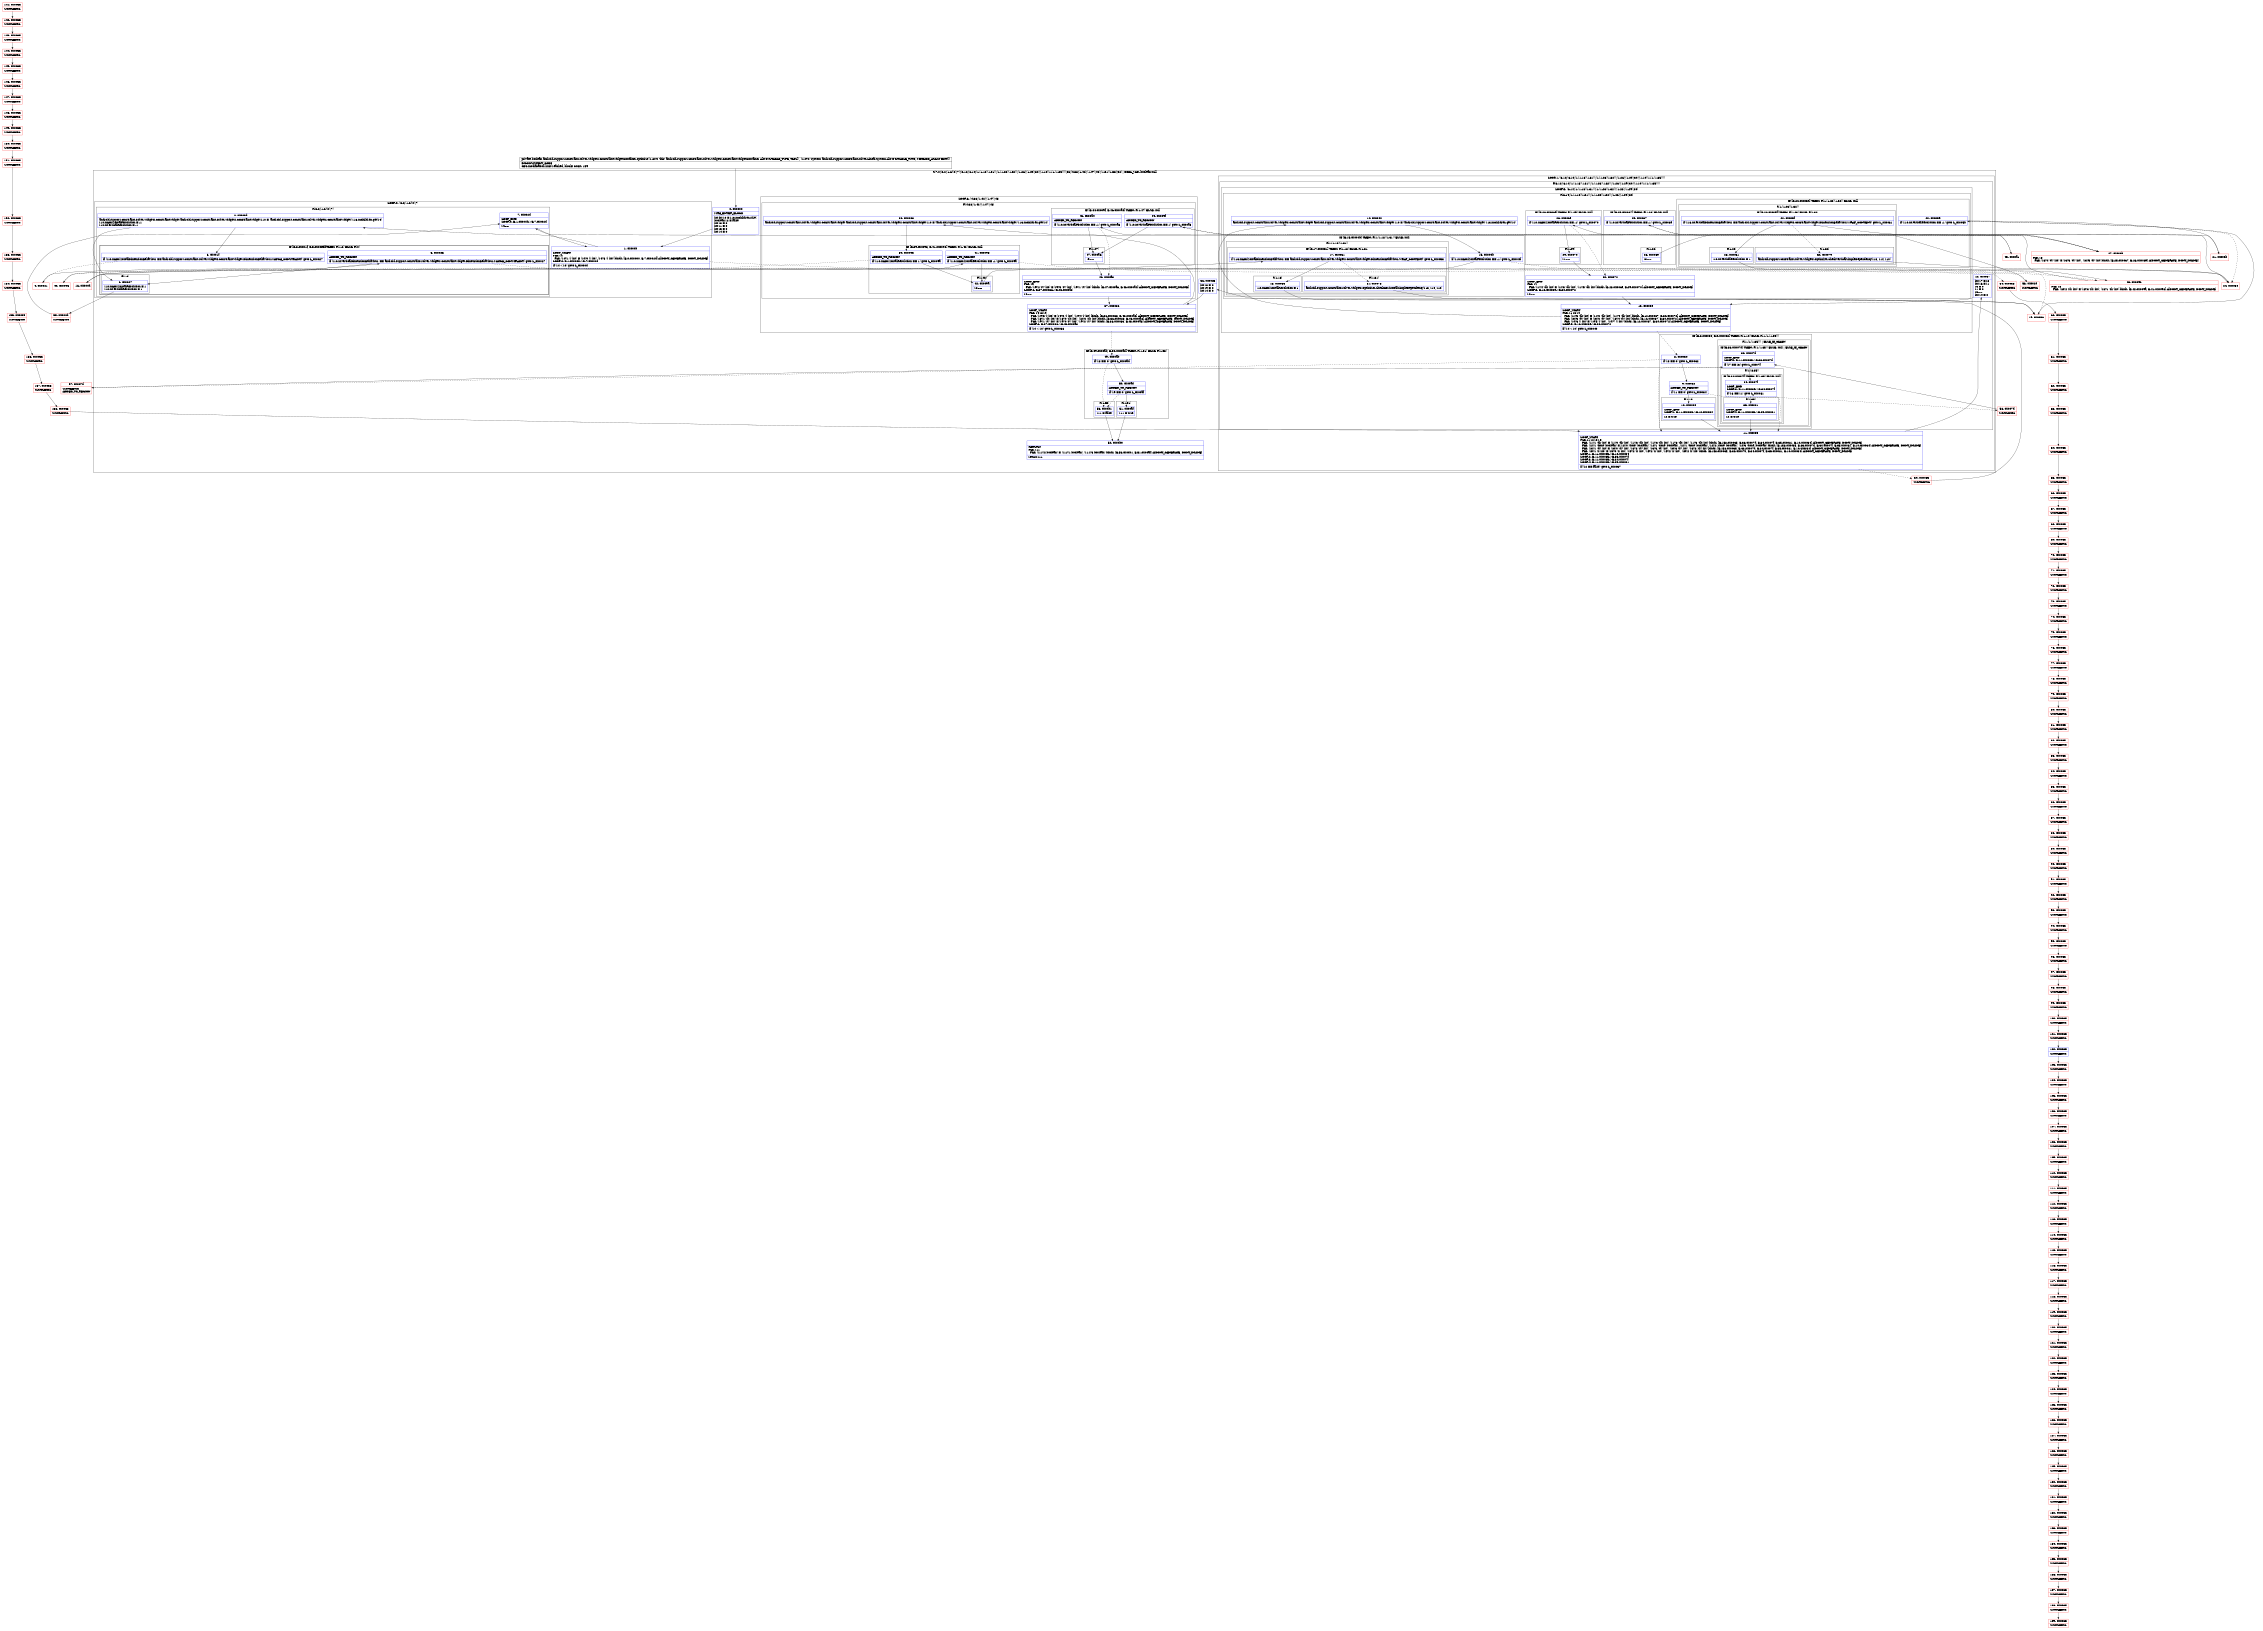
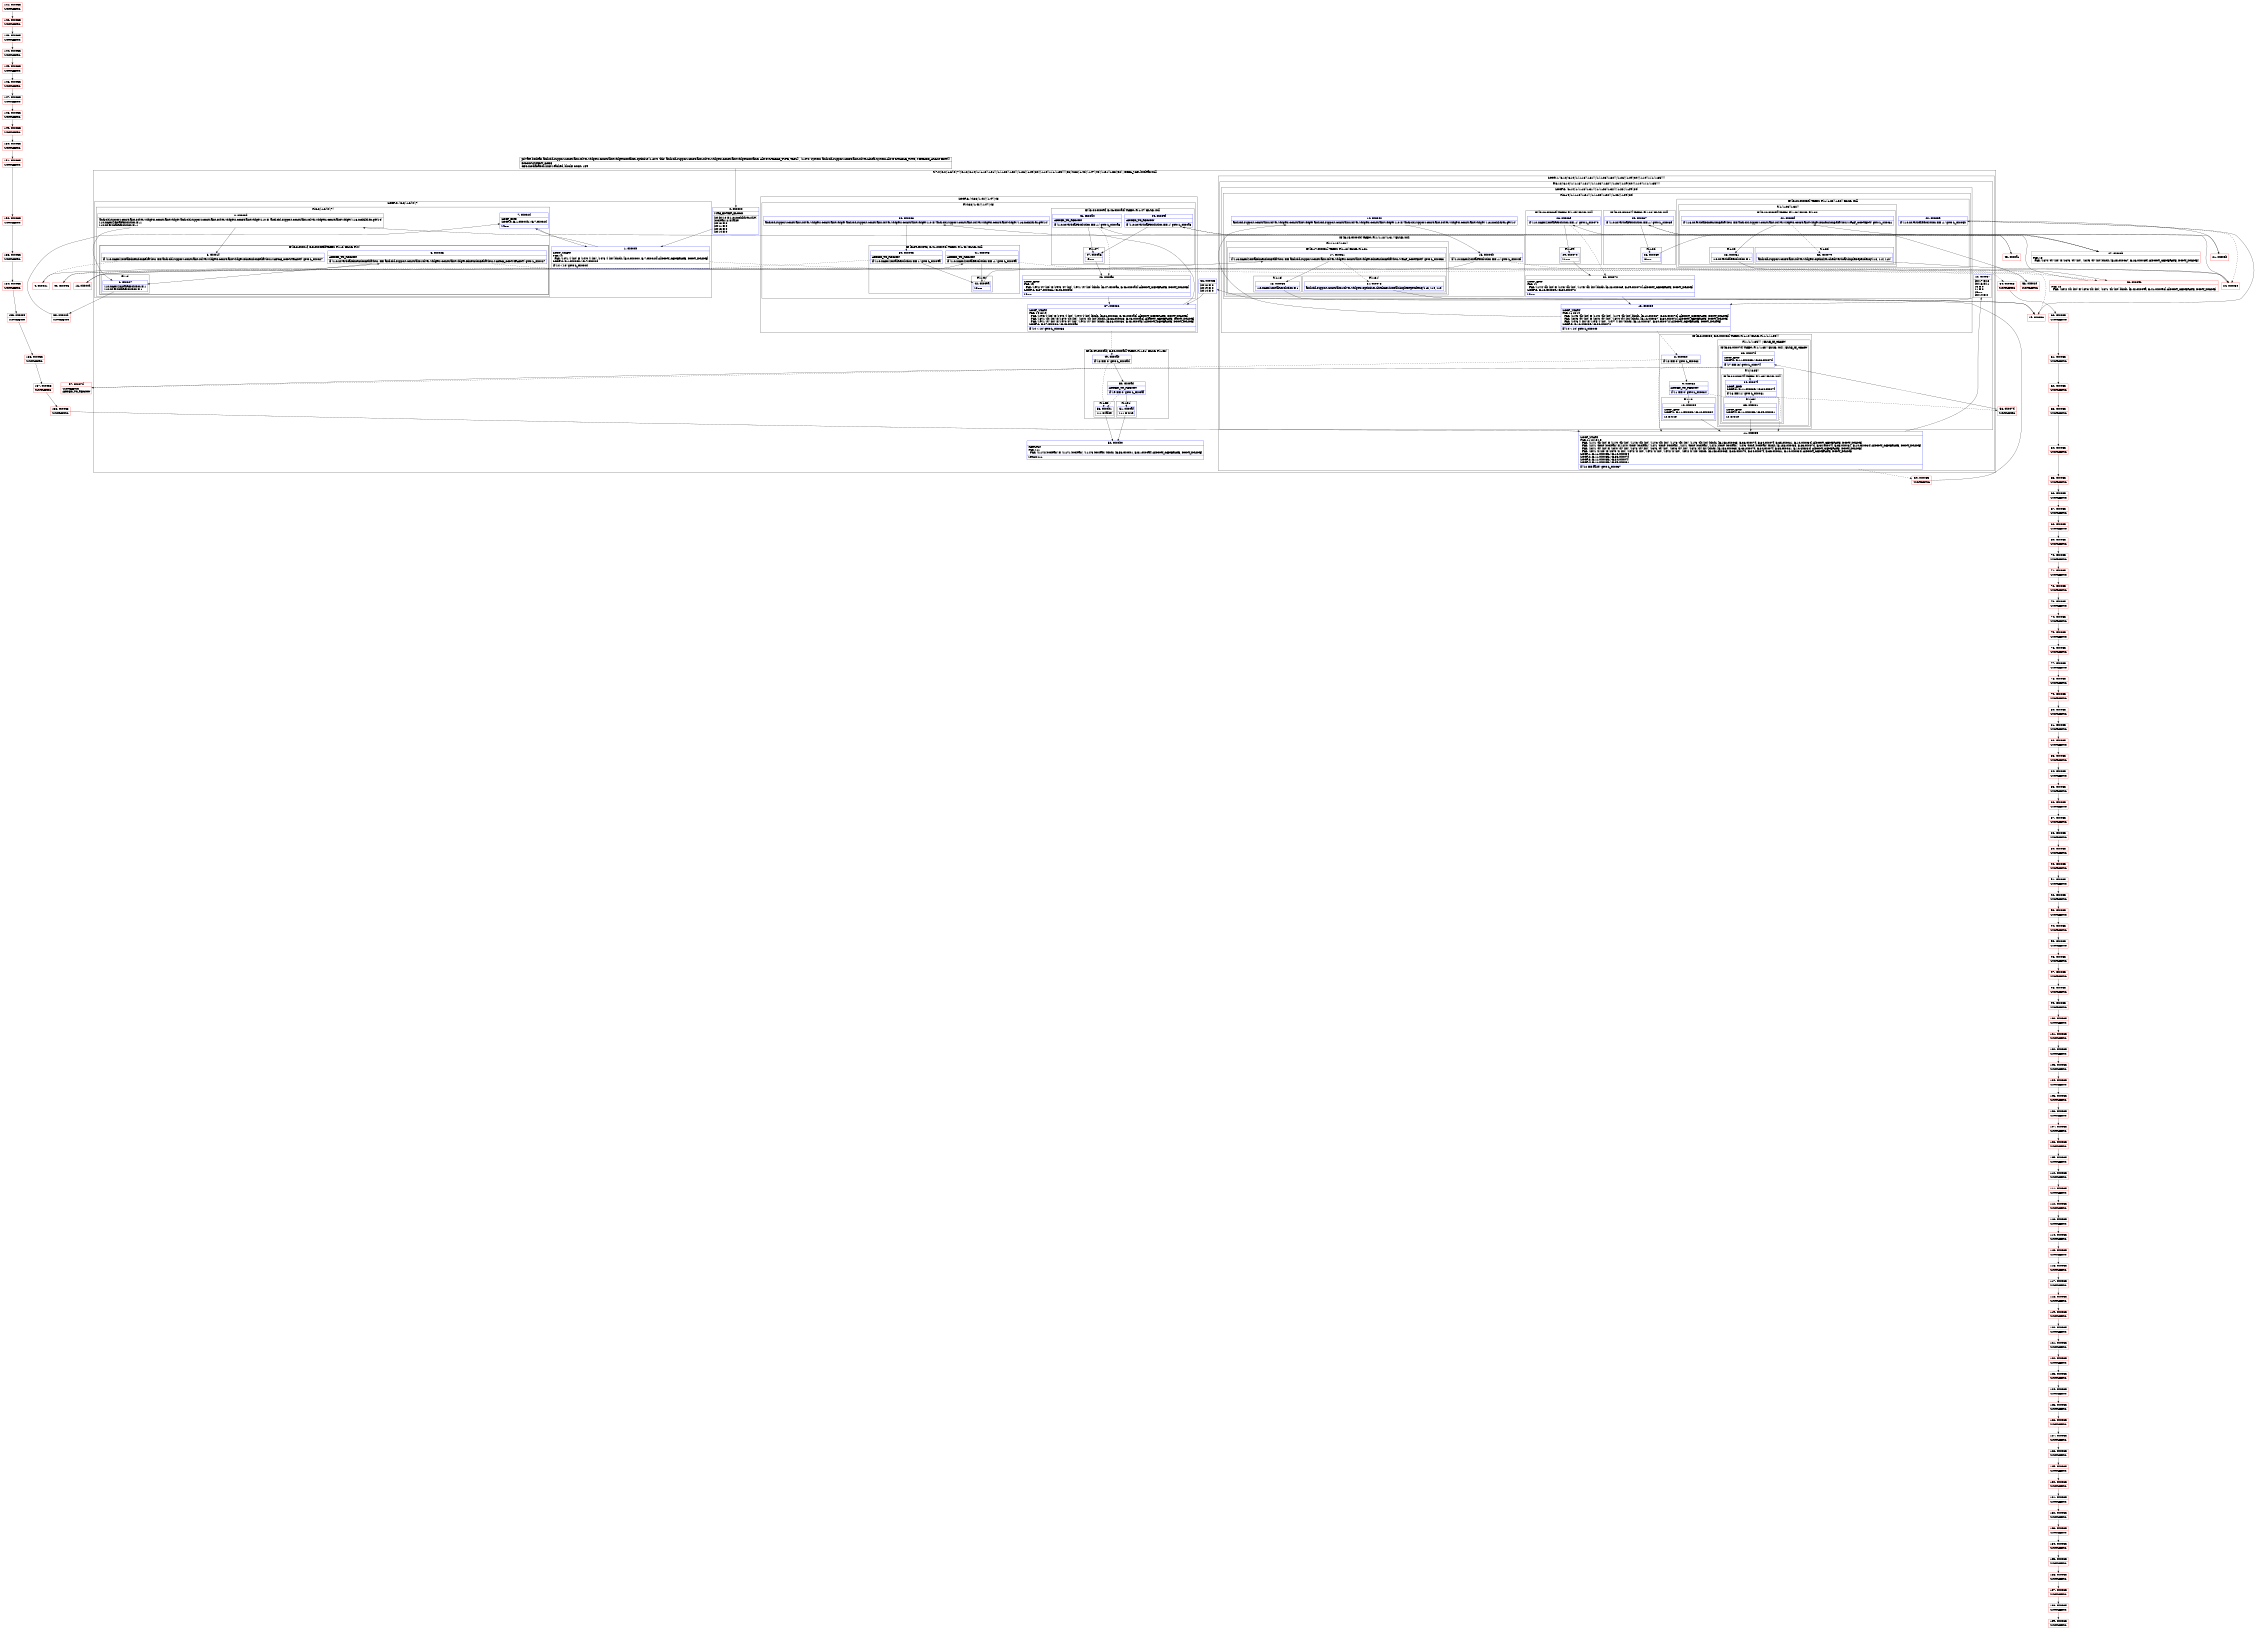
edge "25: 0x0067" -> "26: 0x0069": added
node "102: 0x0035": color blue -> red
